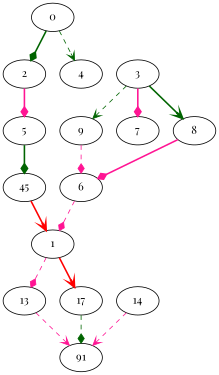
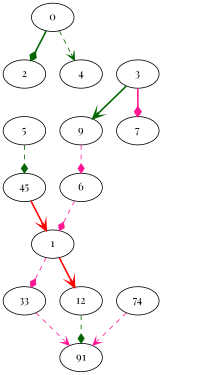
edge "2" -> "5": removed
edge "3" -> "9": style dashed -> bold
node "8": removed
edge "5" -> "45": style bold -> dashed
node "13": label "13" -> "33"
node "17": label "17" -> "12"
node "14": label "14" -> "74"
